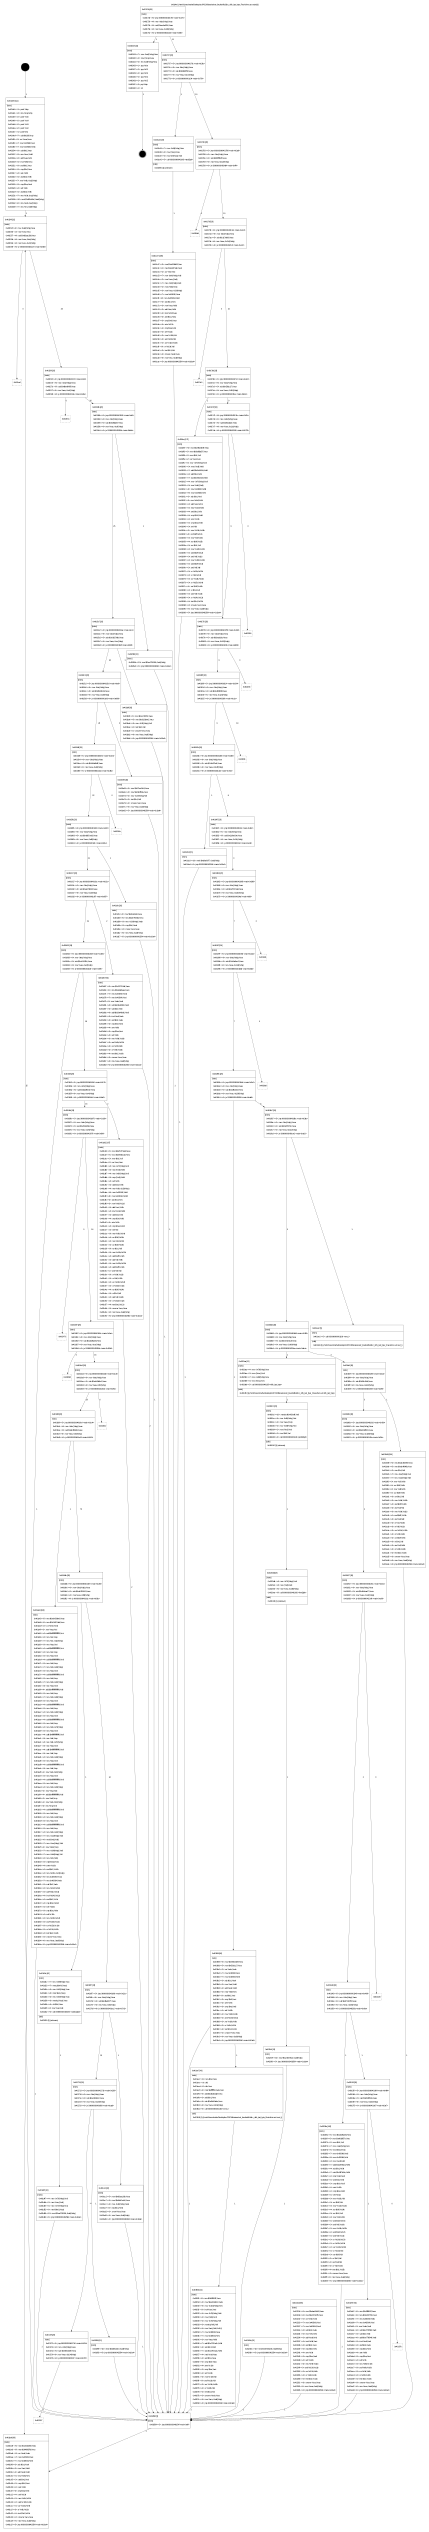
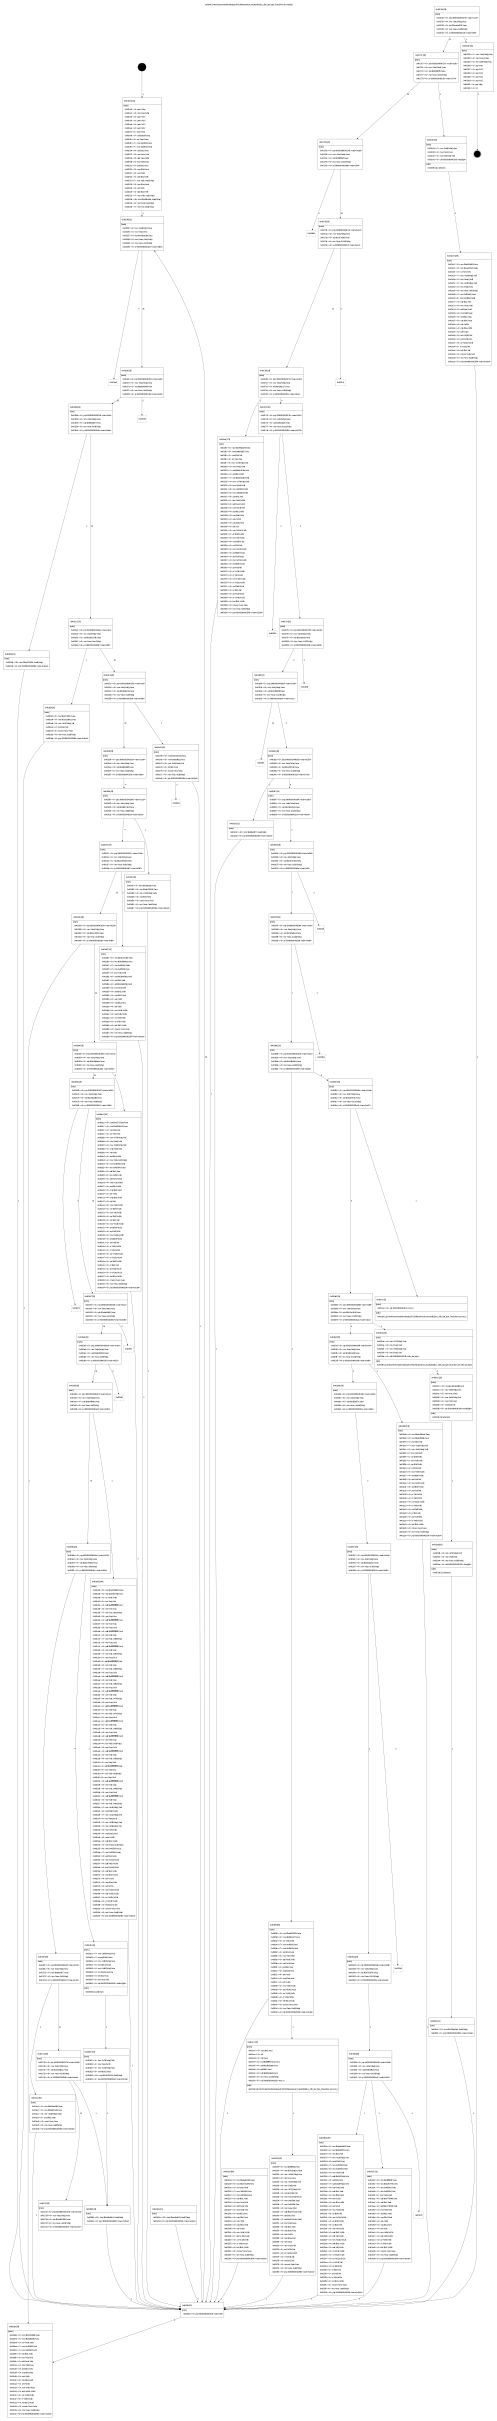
edge "0x4015df [28]" -> "0x40224a": now "0x401e69 [30]" -> "0x40224a"
edge "0x401943 [28]" -> "0x40236a [160]": now "0x40195f [28]" -> "0x40236a [160]"
edge "0x401d47 [32]" -> "0x402584 [5]": now "0x401d47 [32]" -> "0x401f89 [15]"
node "0x402537": removed
